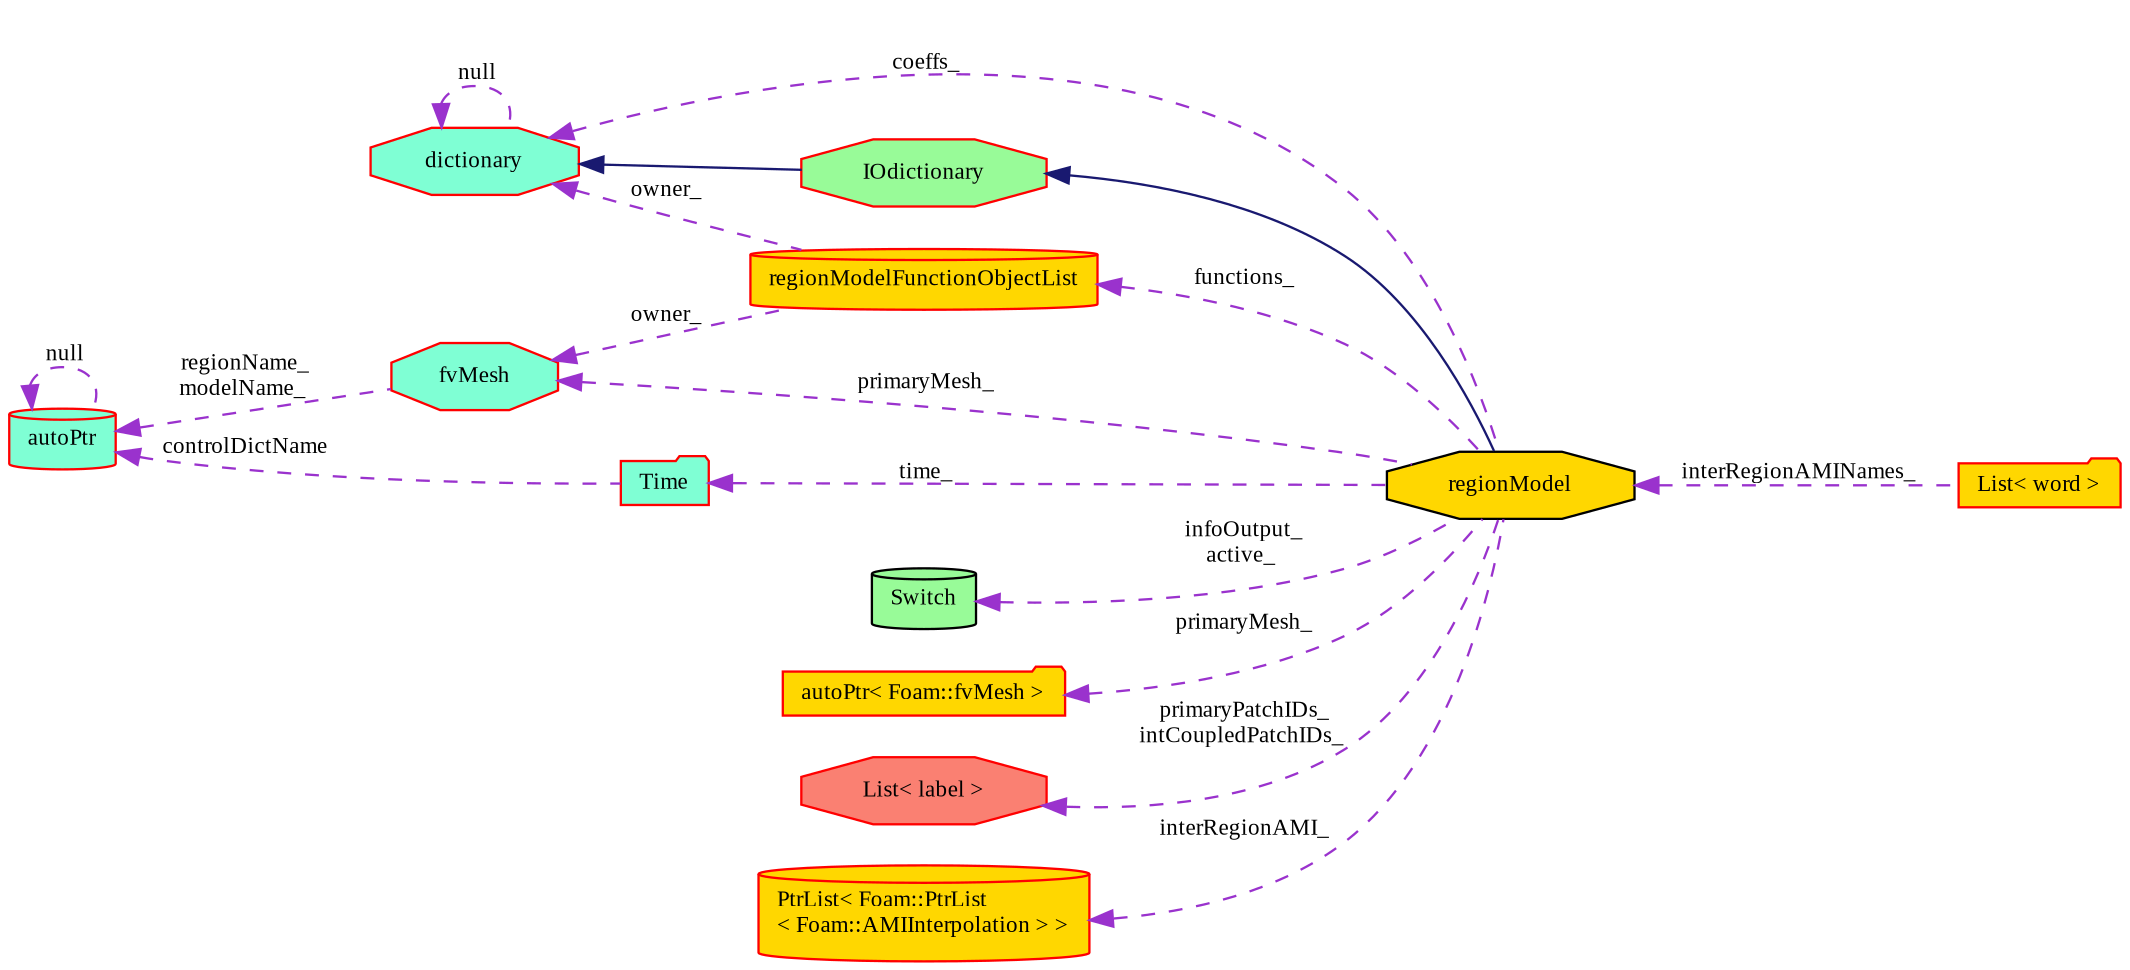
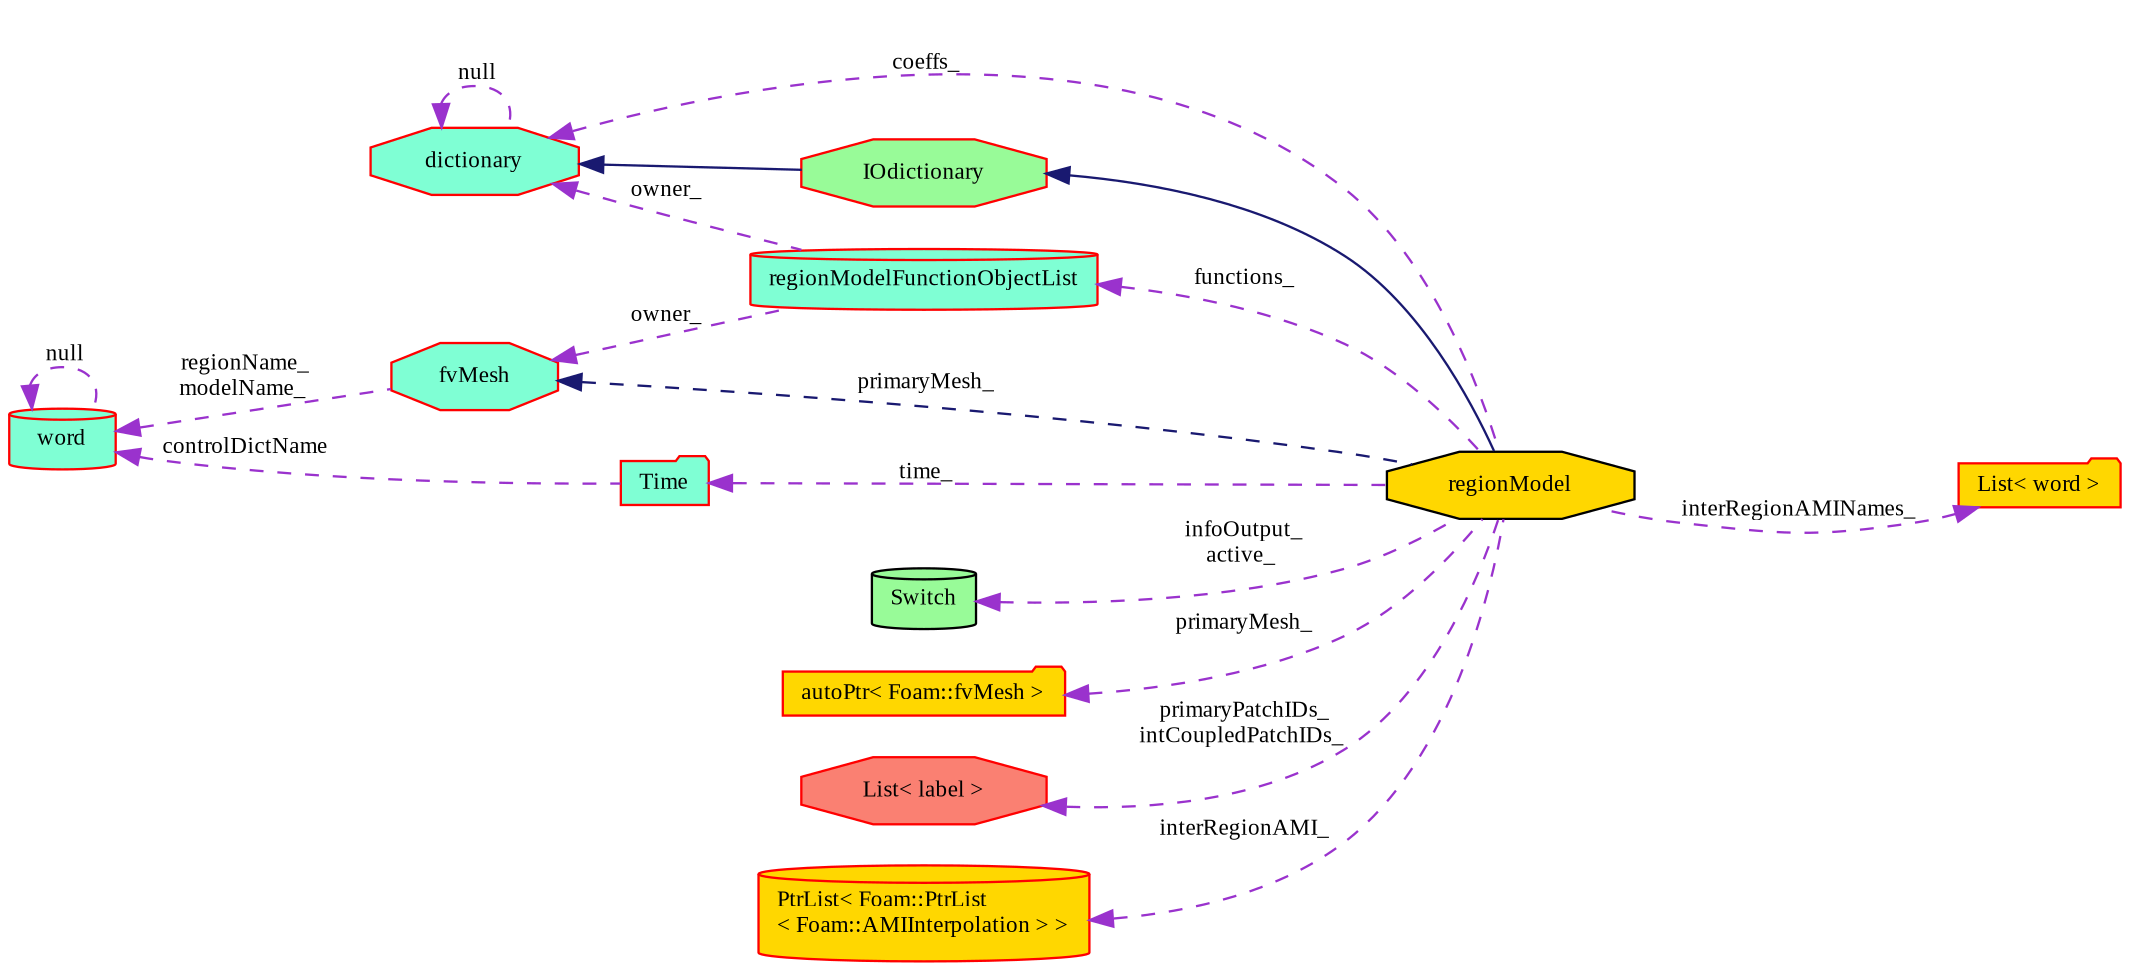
node "regionModelFunctionObjectList": fillcolor gold -> aquamarine
edge "regionModel" -> "fvMesh": color darkorchid3 -> midnightblue
node "autoPtr": label "autoPtr" -> "word"
edge "List< word >" -> "regionModel": reversed
